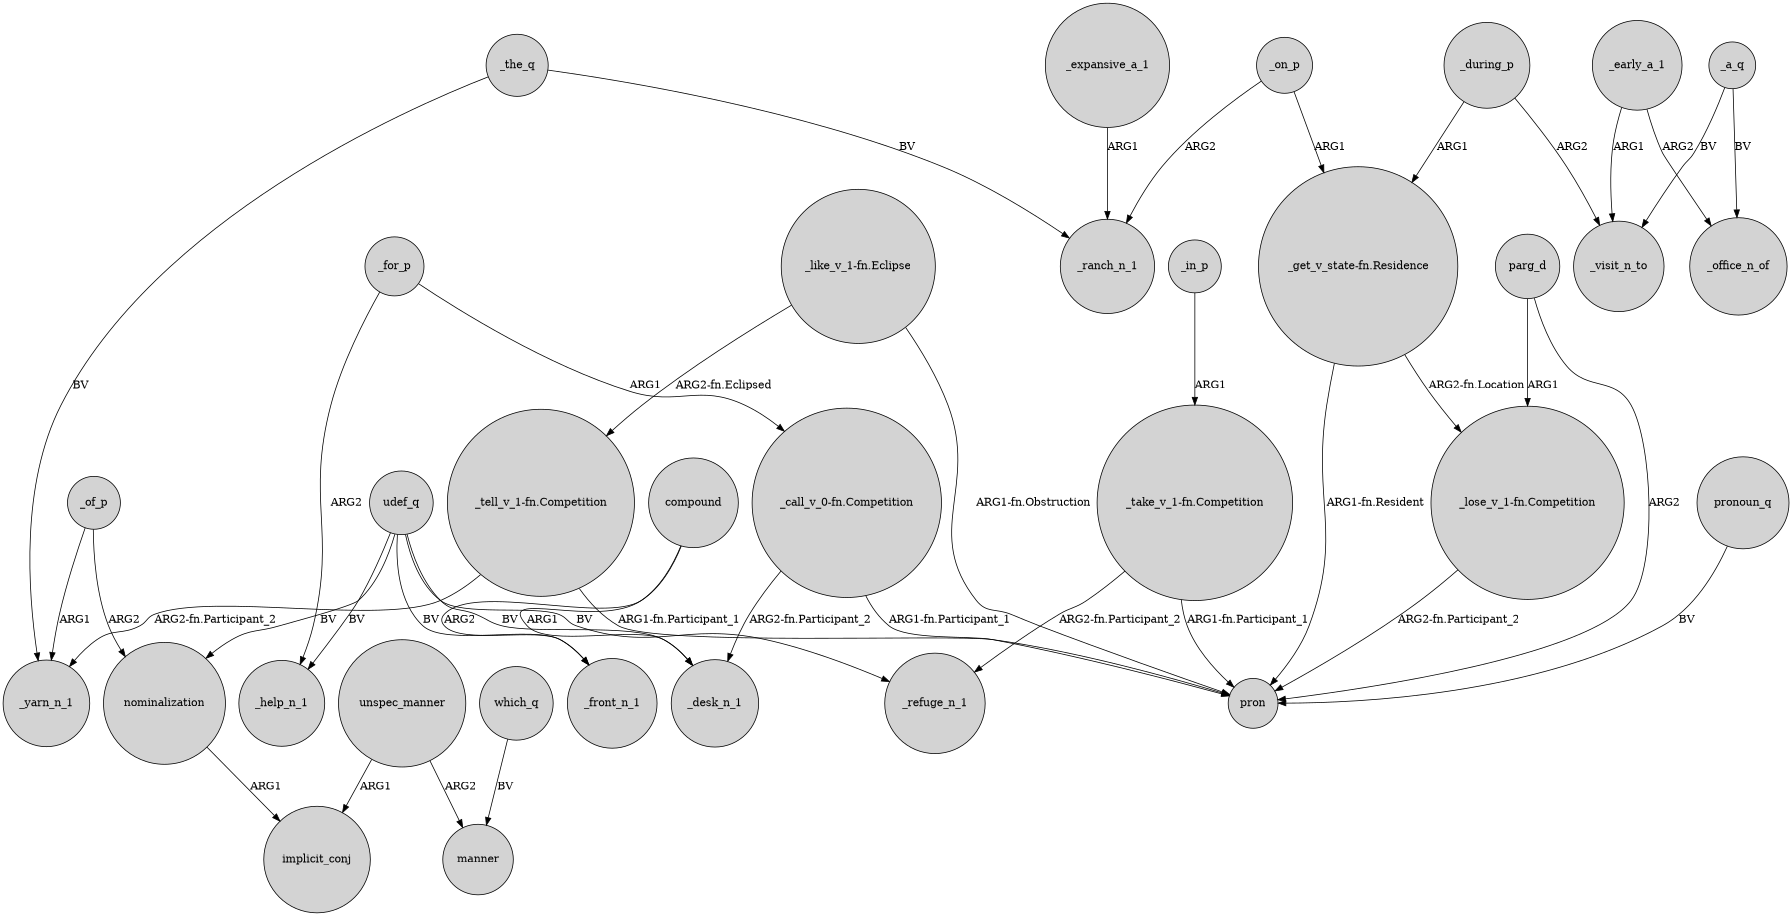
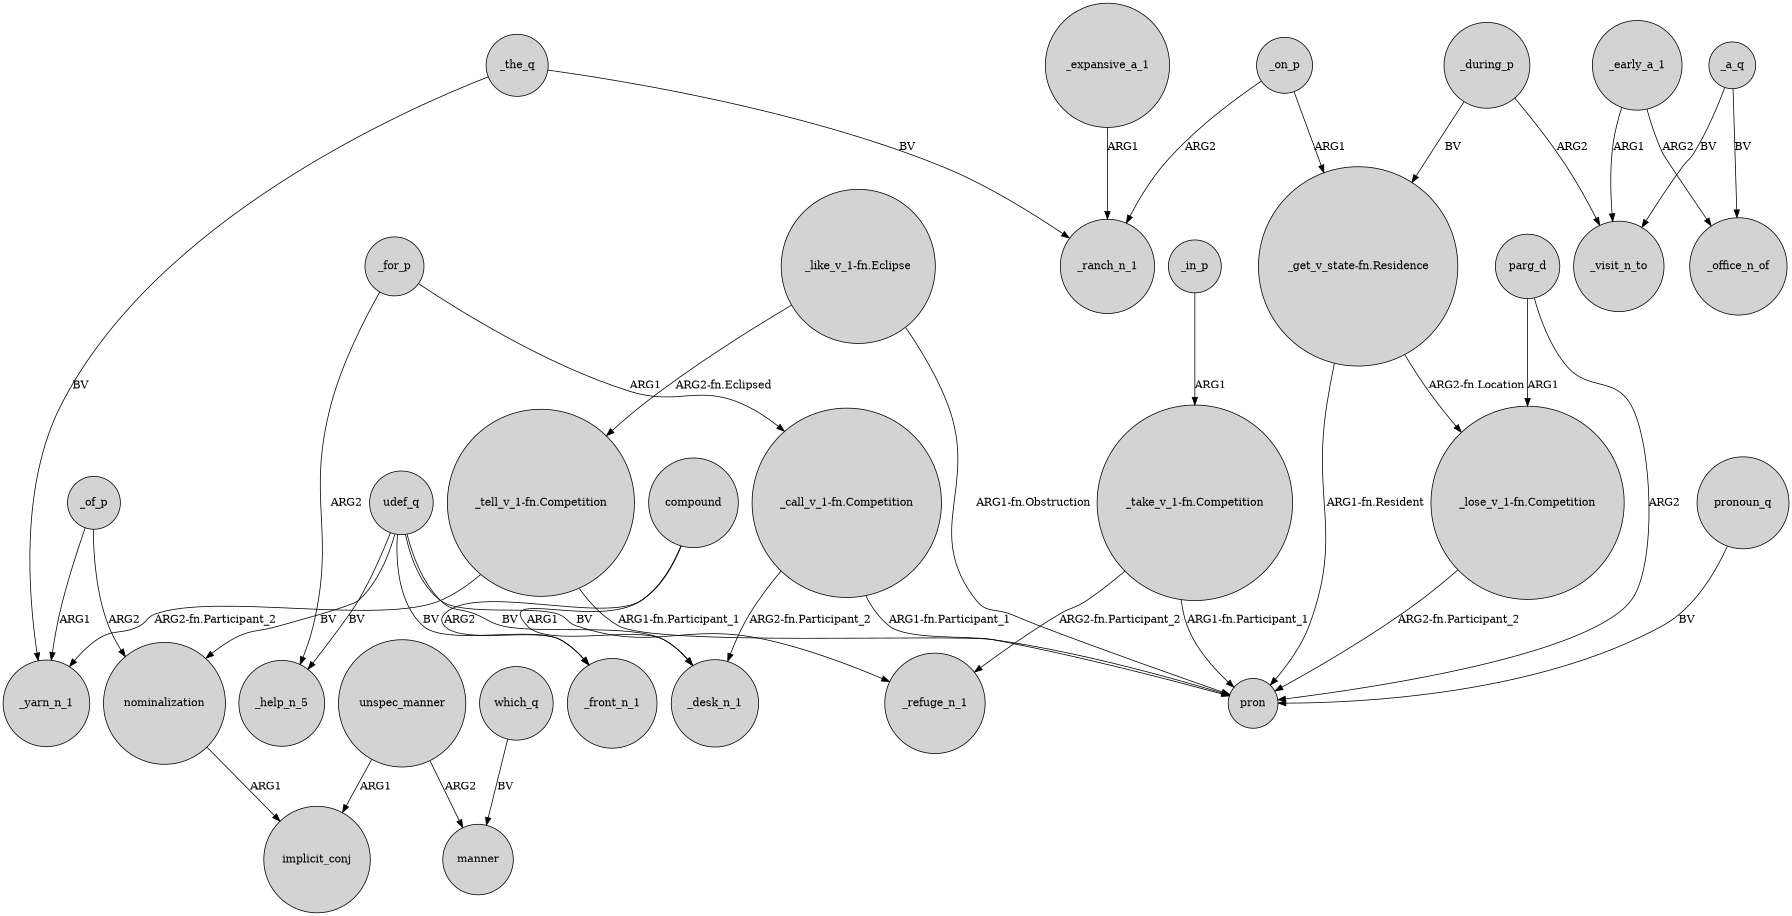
edge "_during_p" -> "_get_v_state-fn.Residence": label "ARG1" -> "BV"
node "_call_v_0-fn.Competition": label "_call_v_0-fn.Competition" -> "_call_v_1-fn.Competition"
node "_help_n_1": label "_help_n_1" -> "_help_n_5"
